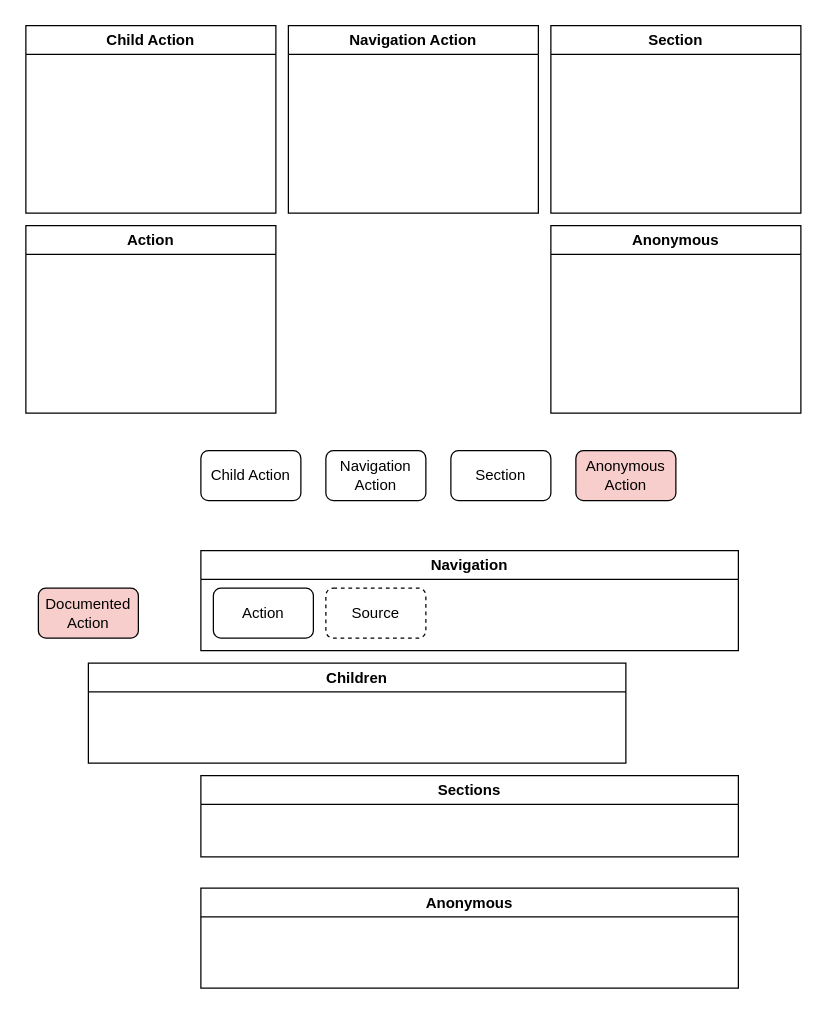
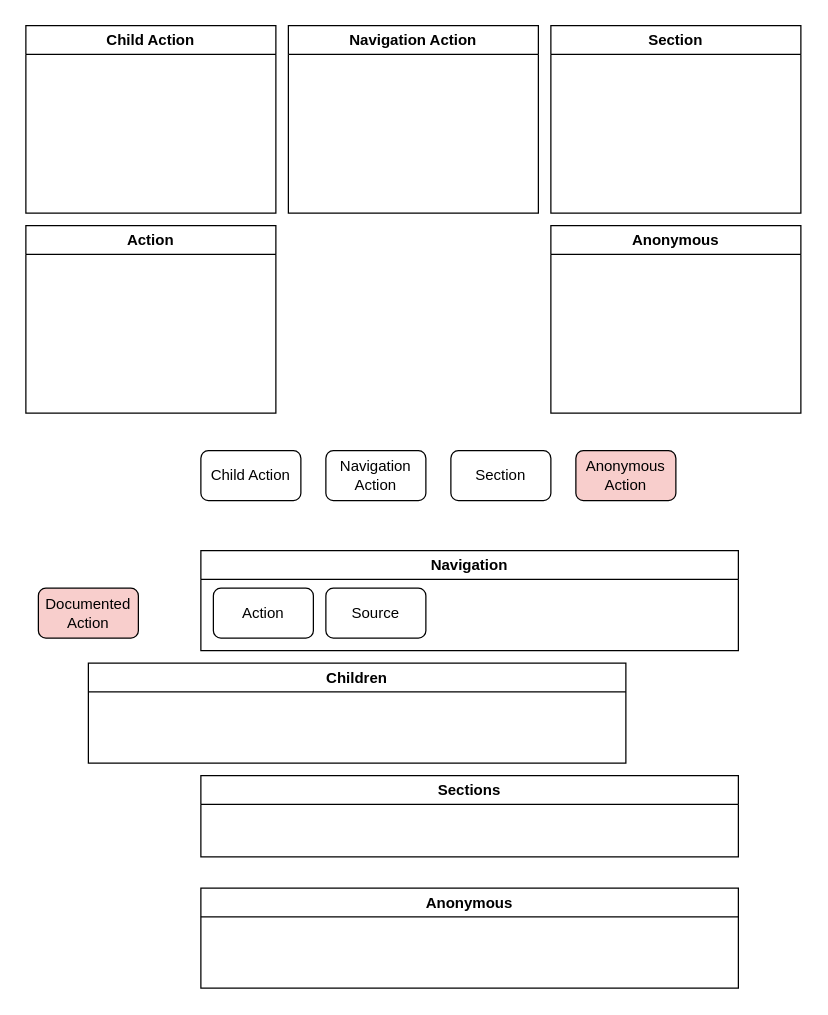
node "Source": style dashed -> solid
